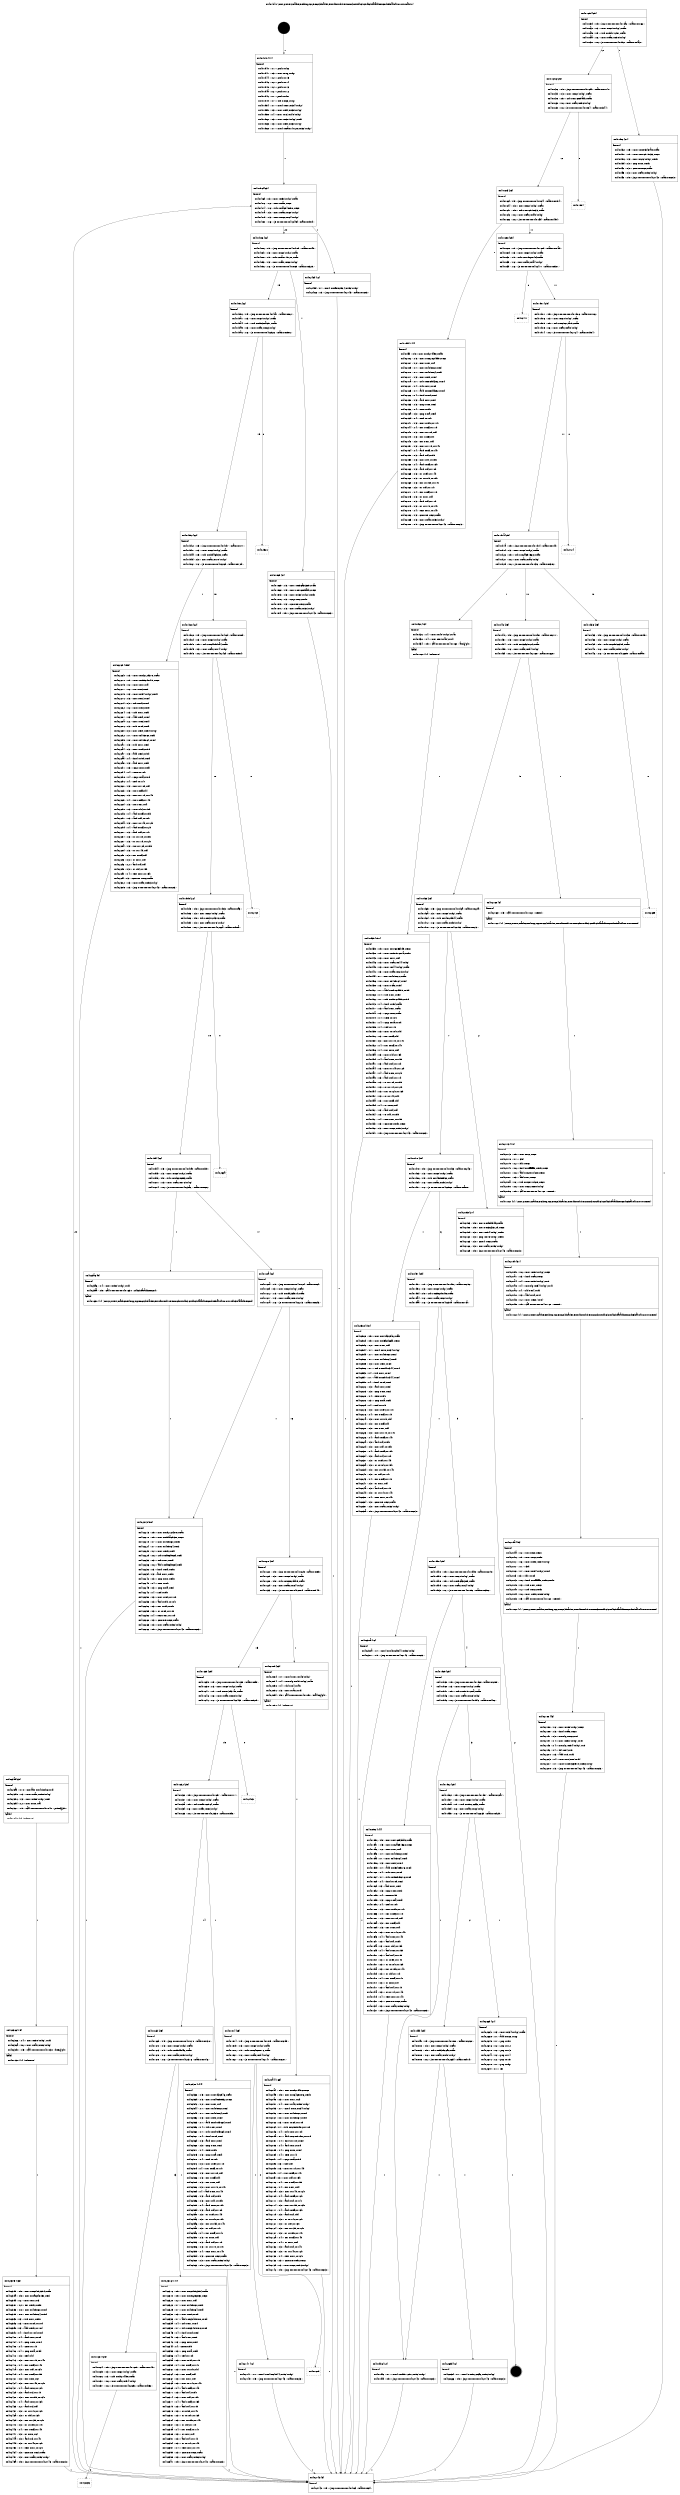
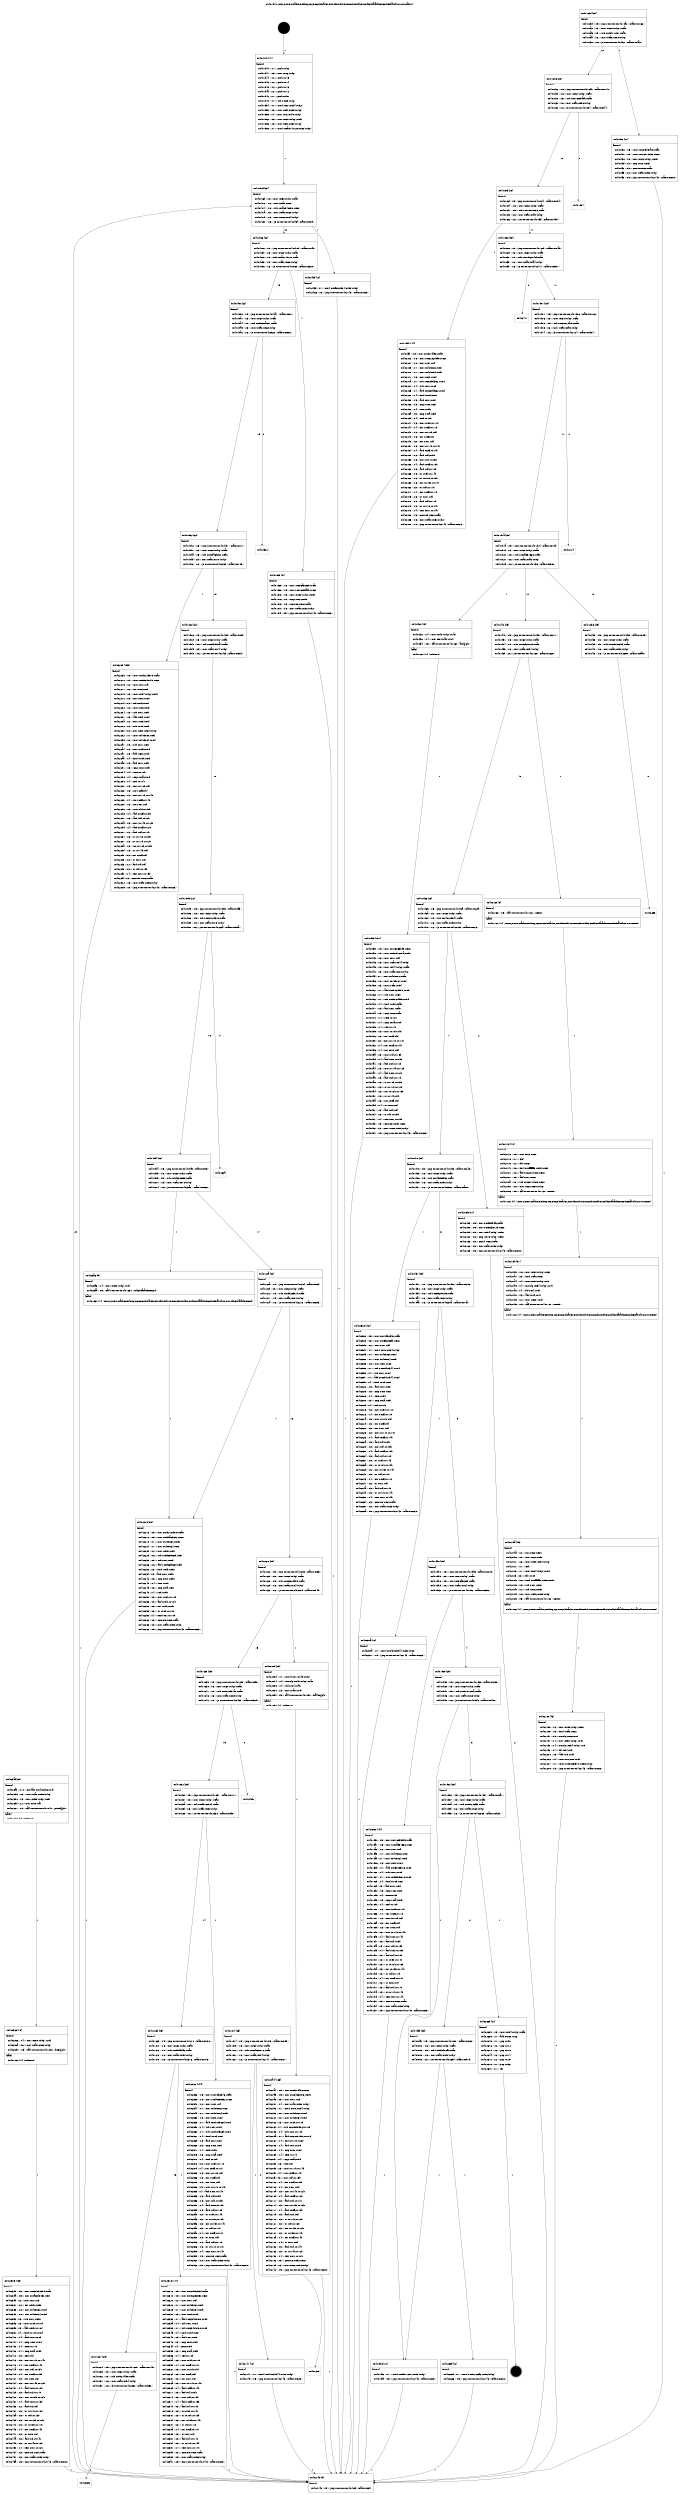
node "0x4024cf": removed
